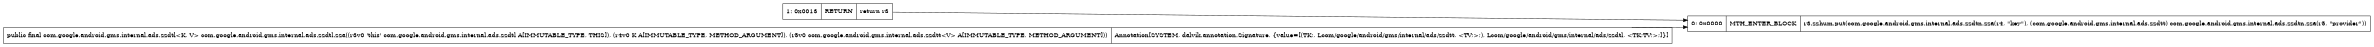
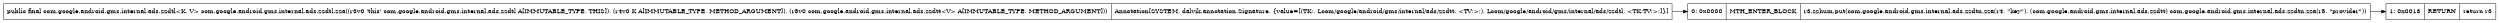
edge "1: 0x0013" -> "0: 0x0000": reversed
